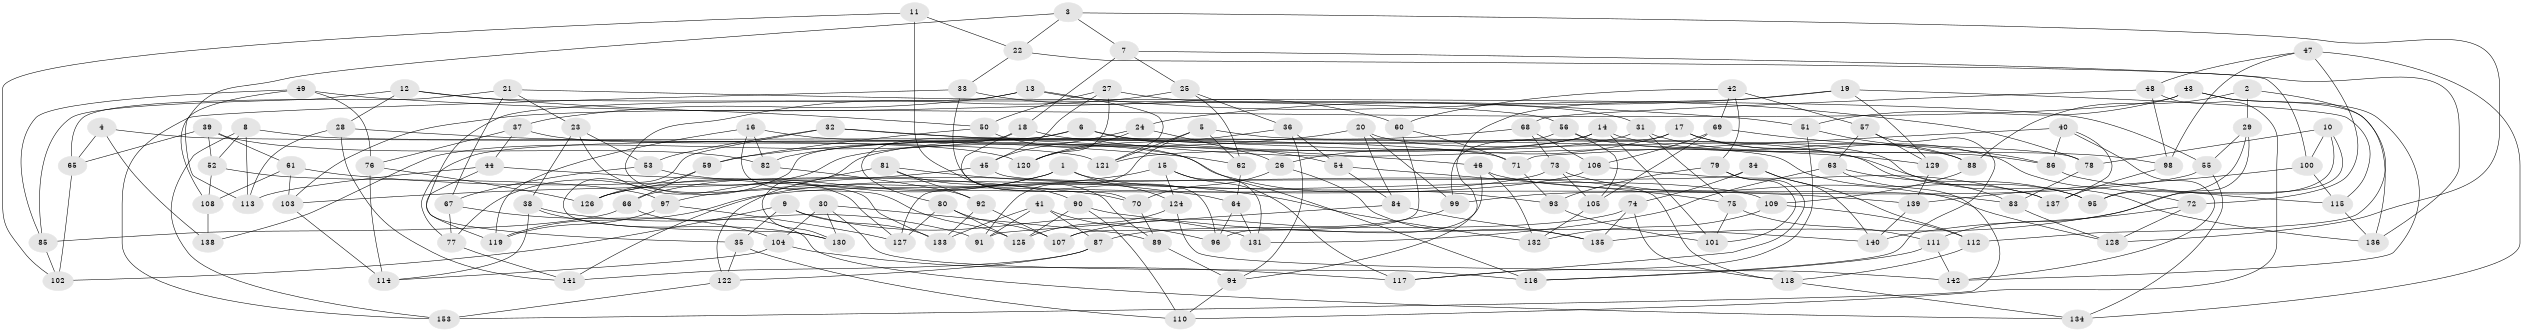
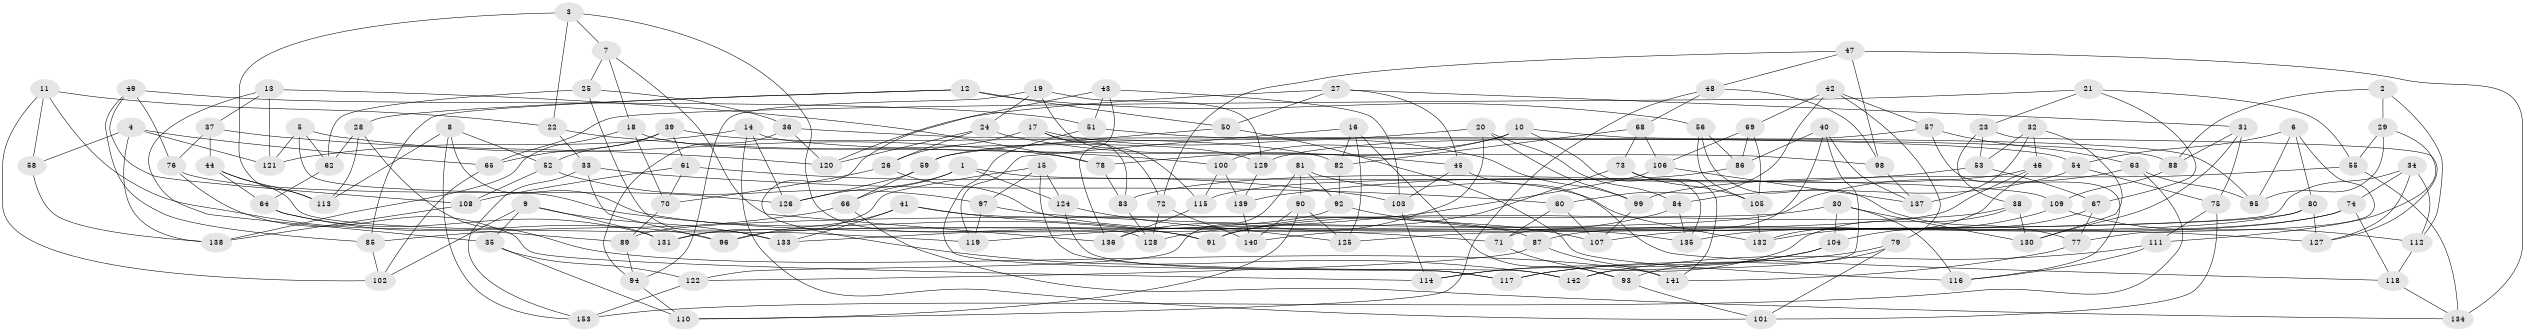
node "58": added
